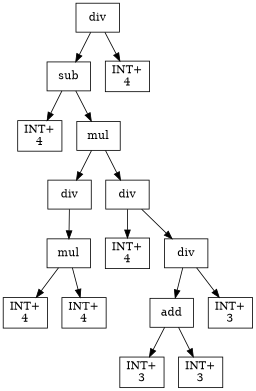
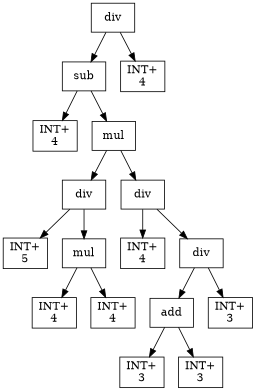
node "INT+ 5": added
